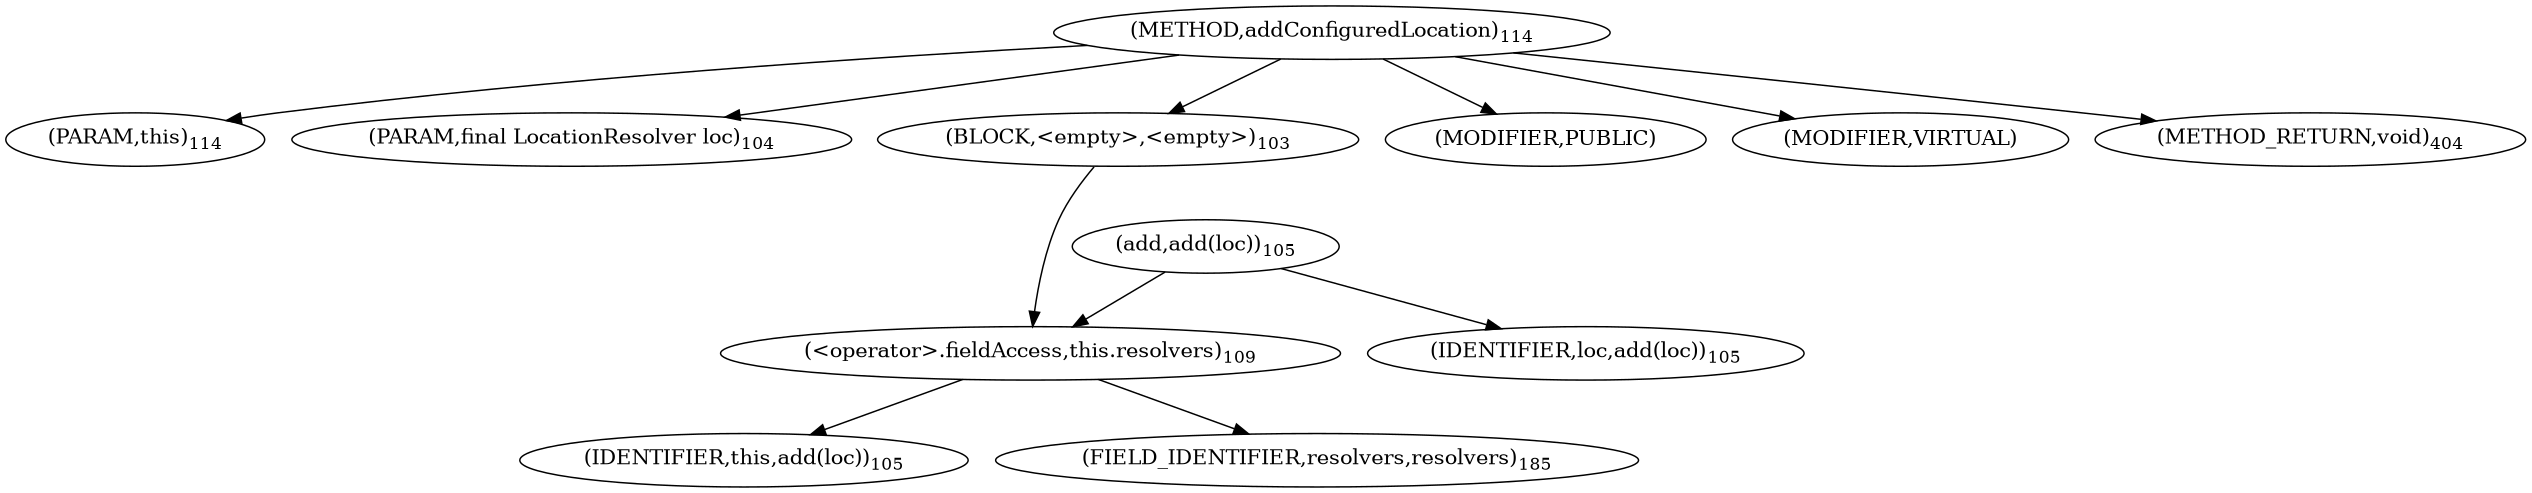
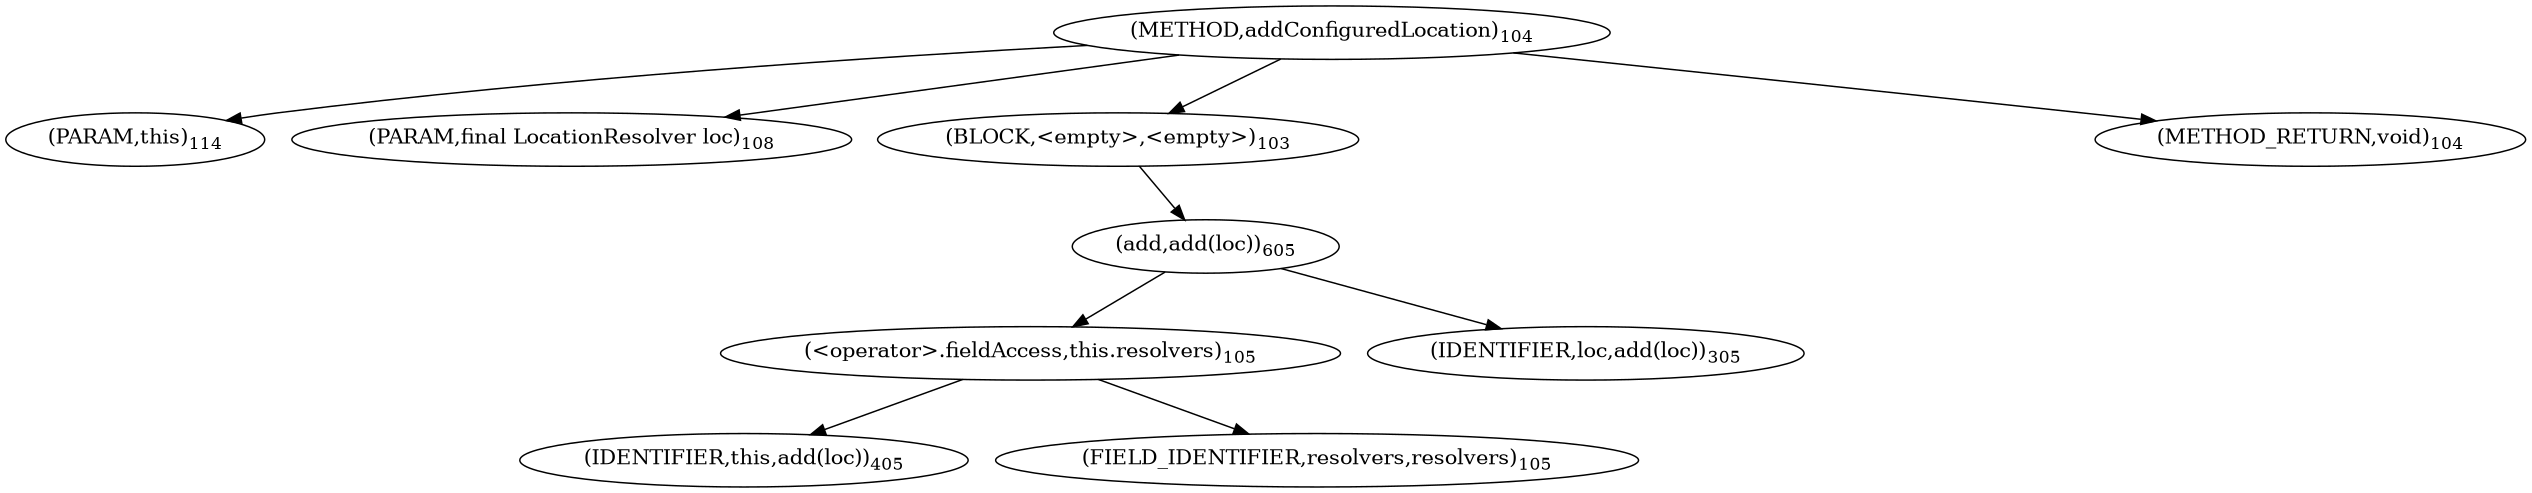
node "(METHOD,addConfiguredLocation)": text "114" -> "104"
node "(PARAM,final LocationResolver loc)": text "104" -> "108"
node "(METHOD_RETURN,void)": text "404" -> "104"
node "(MODIFIER,PUBLIC)": removed
node "(MODIFIER,VIRTUAL)": removed
edge "(BLOCK,<empty>,<empty>)" -> "(<operator>.fieldAccess,this.resolvers)": now "(BLOCK,<empty>,<empty>)" -> "(add,add(loc))"
node "(add,add(loc))": text "105" -> "605"
node "(<operator>.fieldAccess,this.resolvers)": text "109" -> "105"
node "(IDENTIFIER,loc,add(loc))": text "105" -> "305"
node "(IDENTIFIER,this,add(loc))": text "105" -> "405"
node "(FIELD_IDENTIFIER,resolvers,resolvers)": text "185" -> "105"
